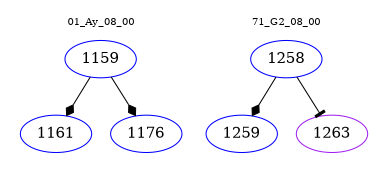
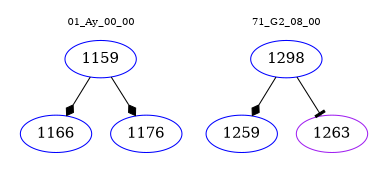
cluster "01_Ay_08_00": label "01_Ay_08_00" -> "01_Ay_00_00"
node "1258": label "1258" -> "1298"
node "1161": label "1161" -> "1166"
